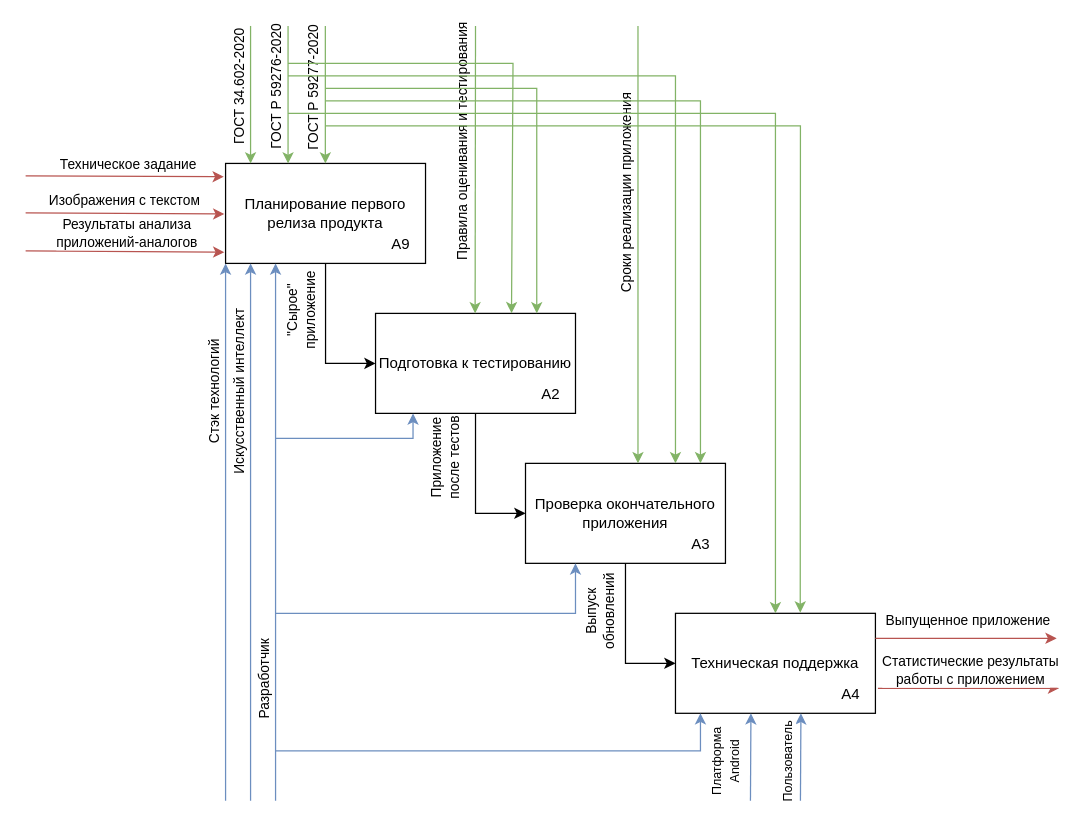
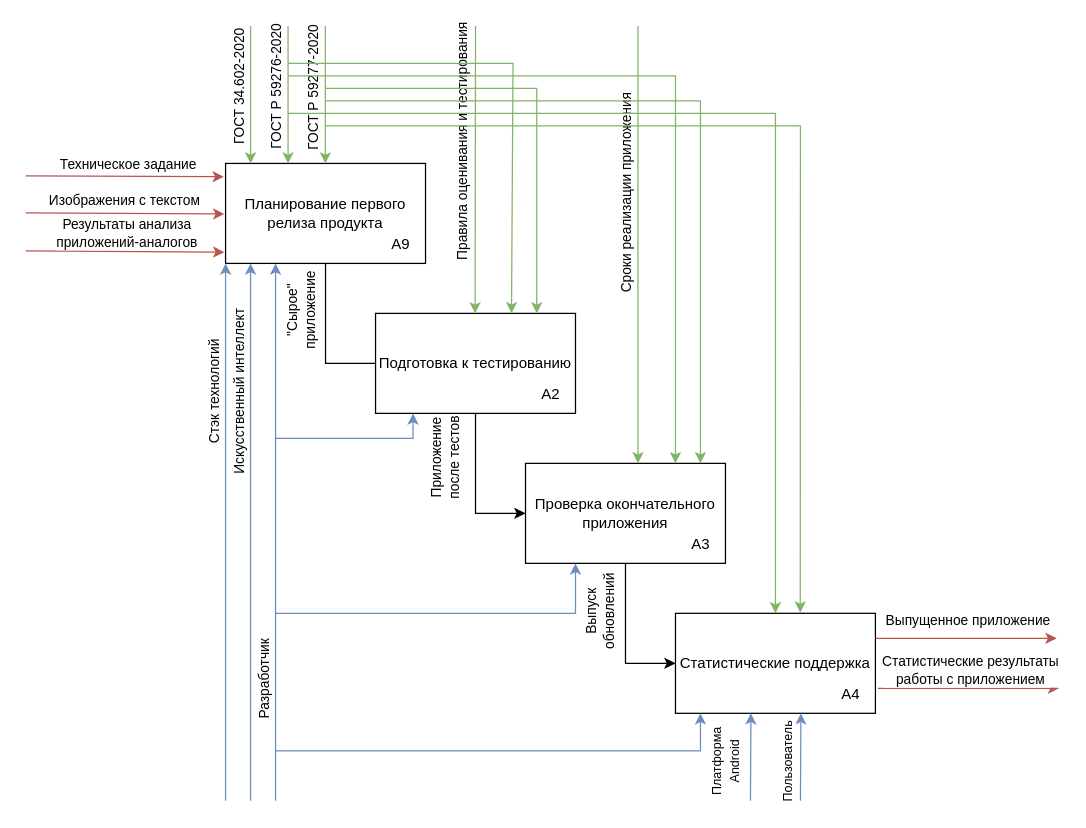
edge "Планирование первого релиза продукта" -> "Подготовка к тестированию": arrowhead classic -> none
node "Техническая поддержка": label "Техническая поддержка" -> "Статистические поддержка"
